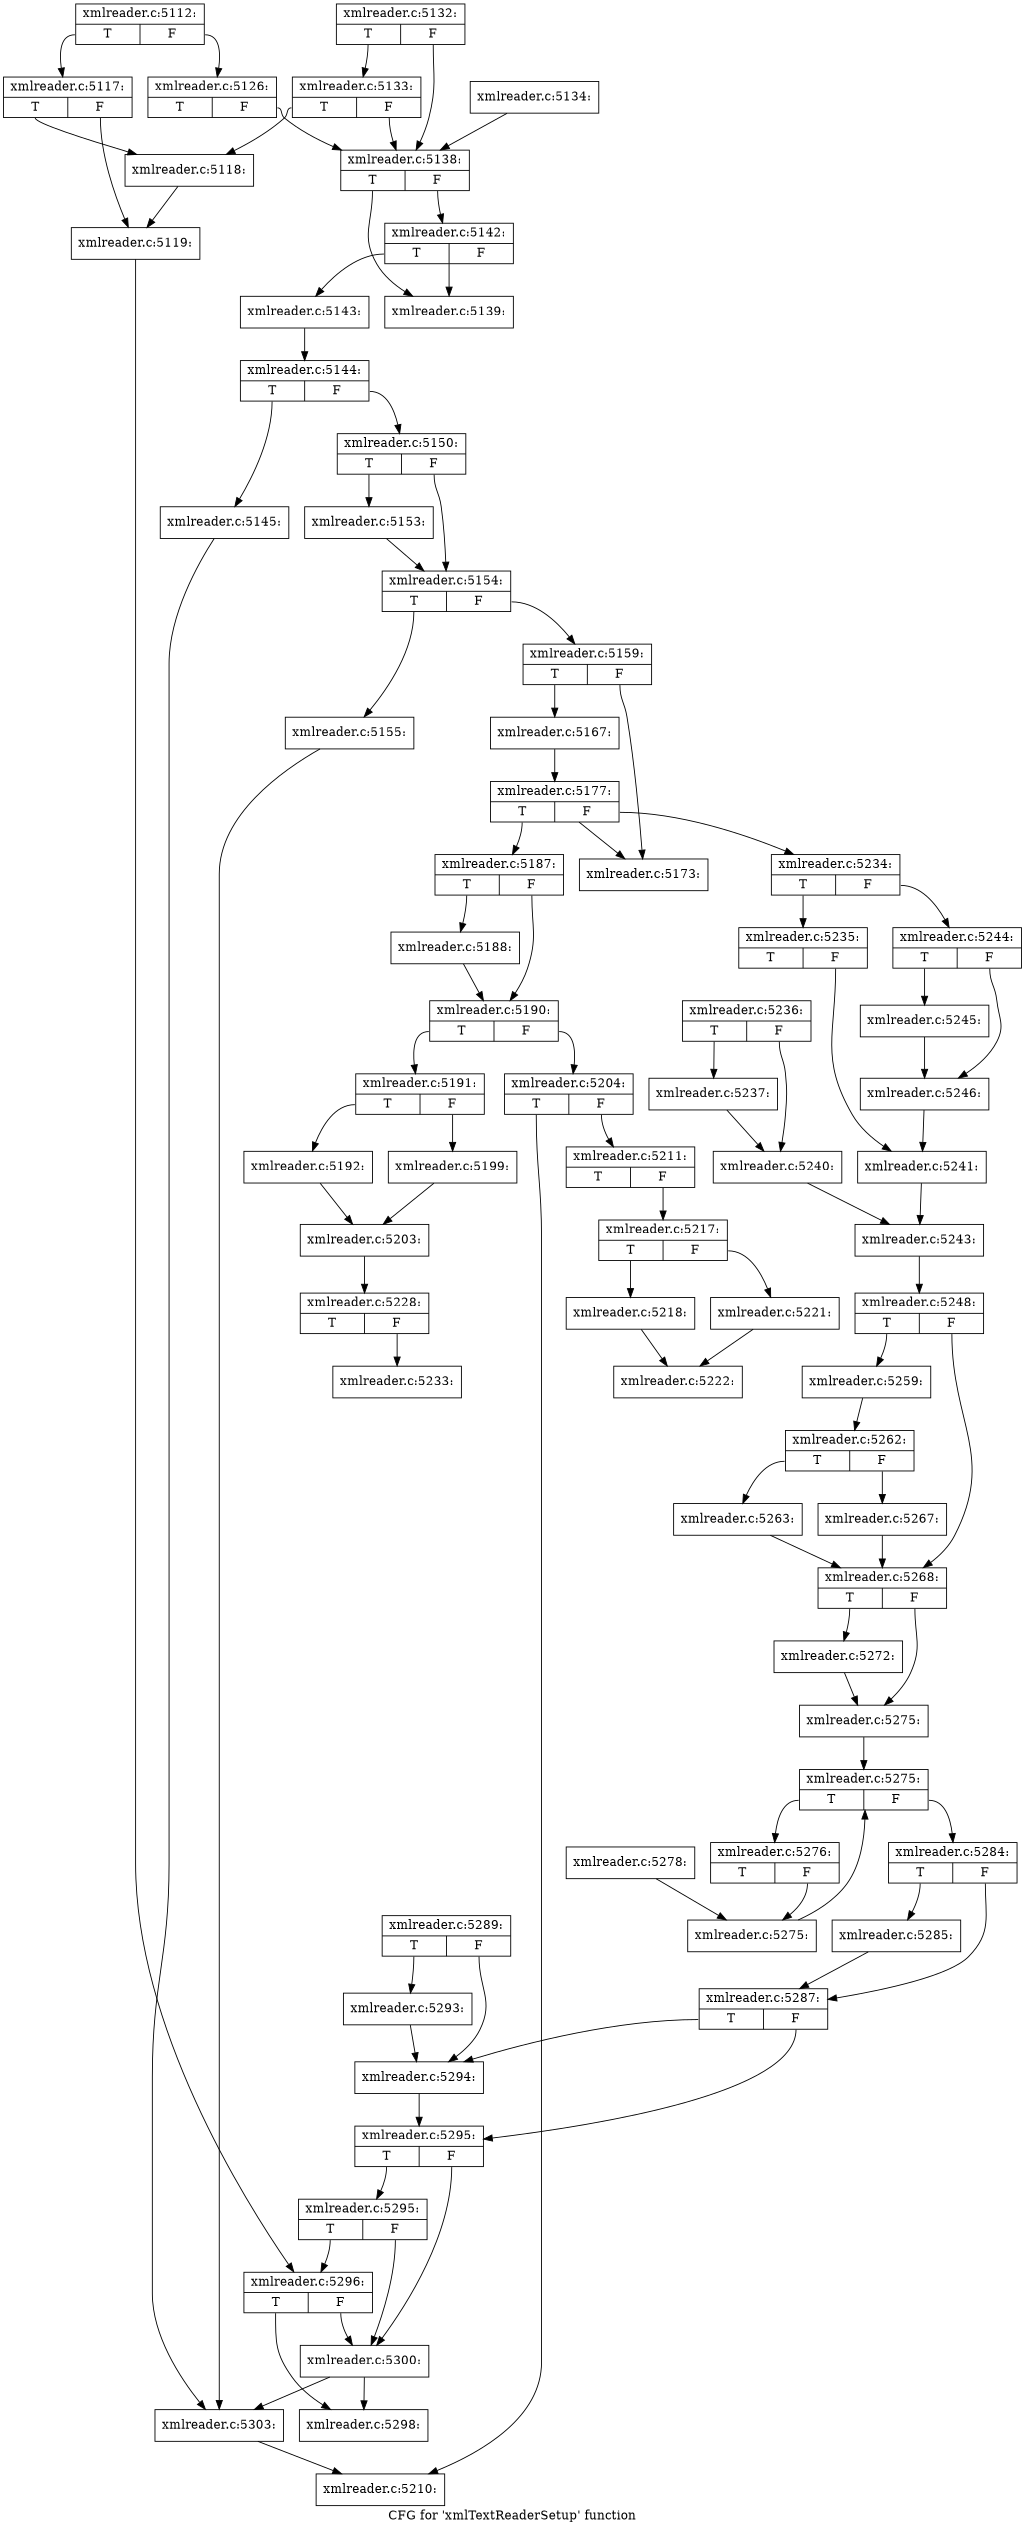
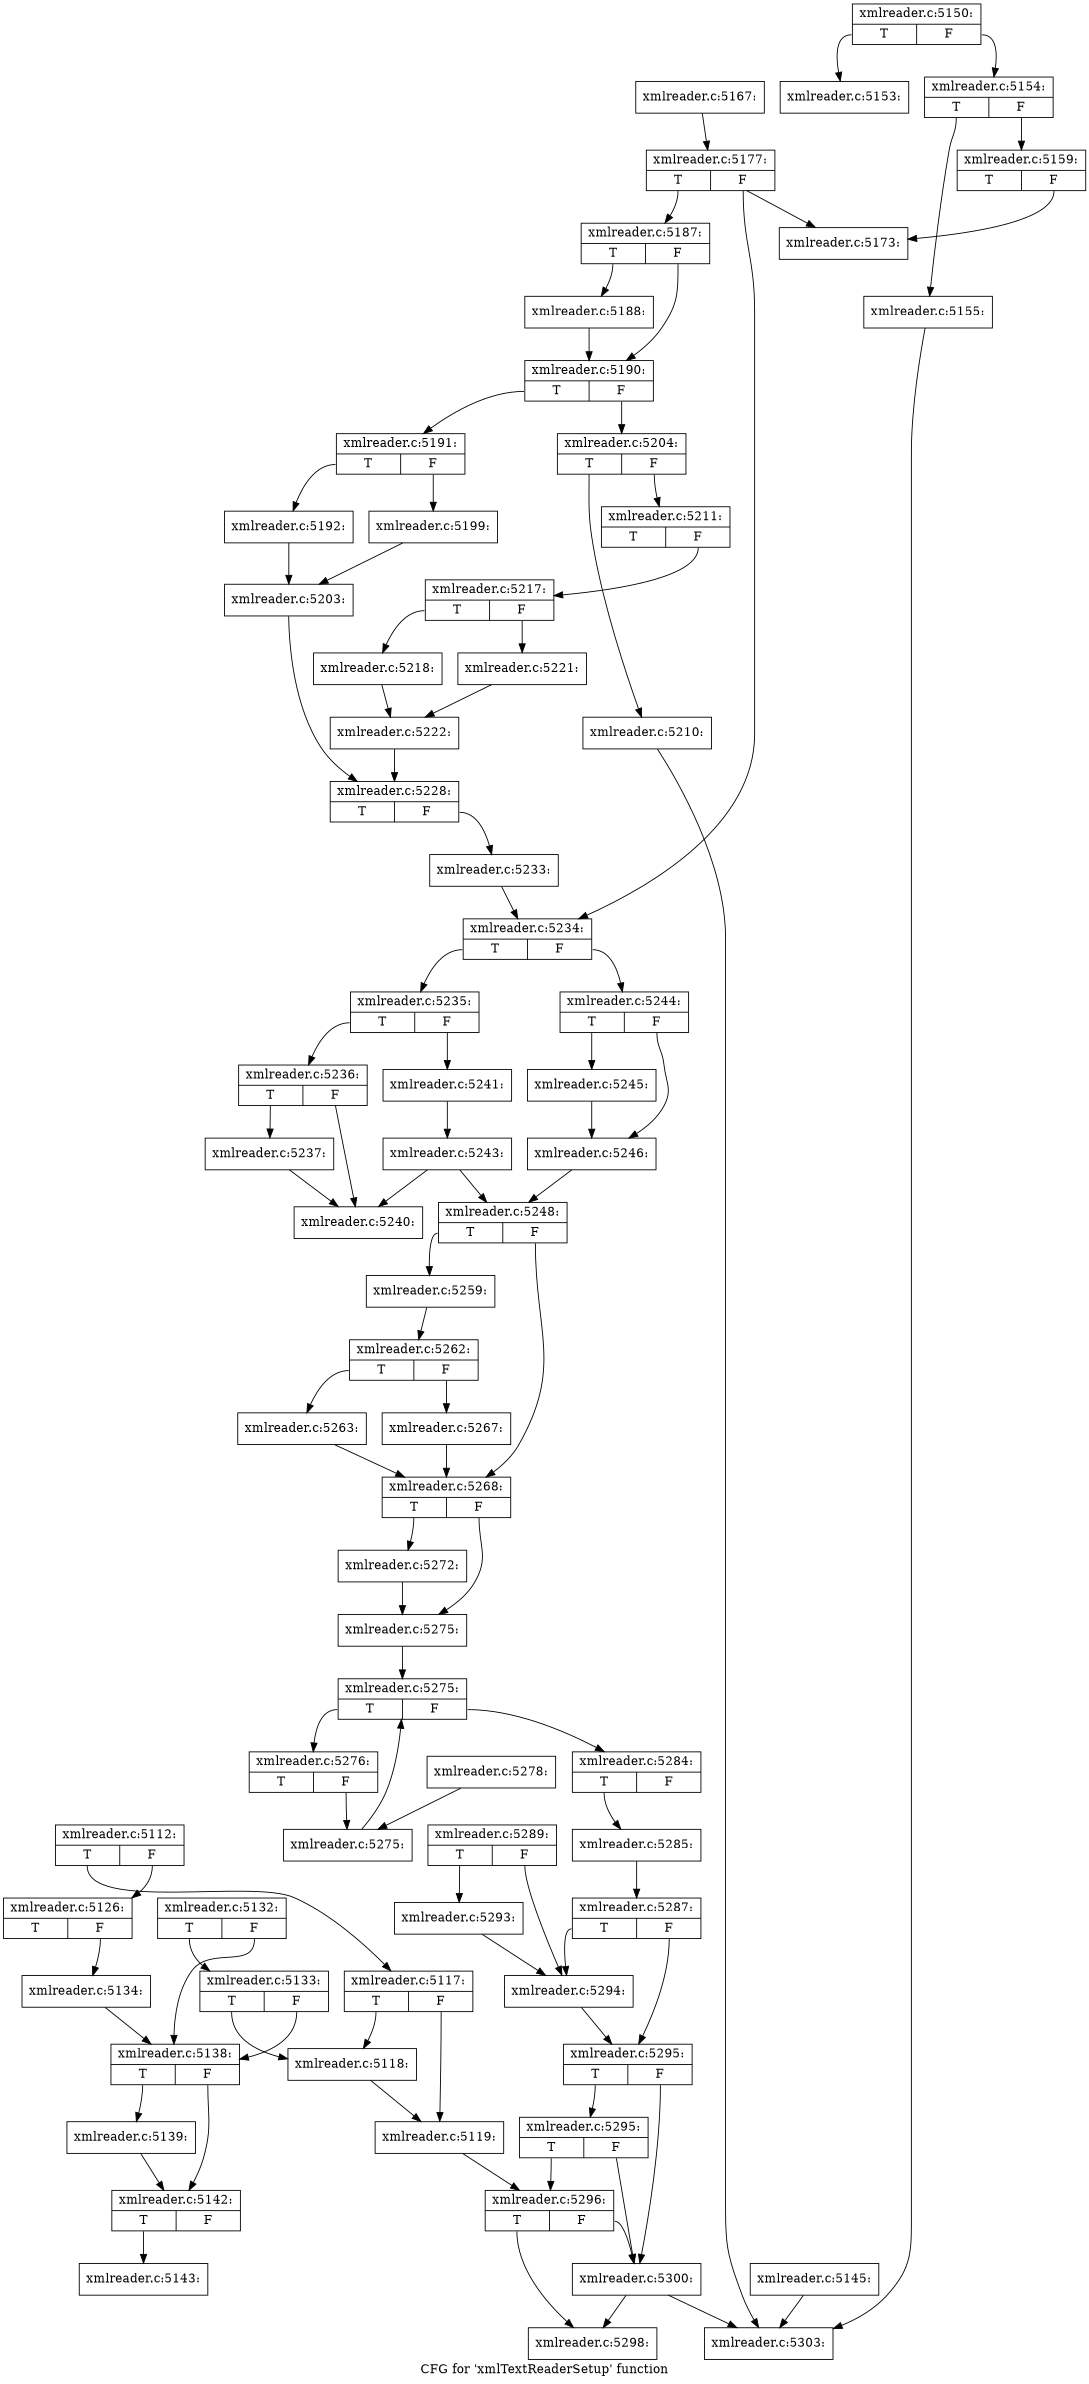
edge "xmlreader.c:5126:" -> "xmlreader.c:5138:": now "xmlreader.c:5126:" -> "xmlreader.c:5134:"
edge "xmlreader.c:5142:" -> "xmlreader.c:5139:": reversed
node "xmlreader.c:5144:": removed
edge "xmlreader.c:5153:" -> "xmlreader.c:5154:": removed
edge "xmlreader.c:5159:" -> "xmlreader.c:5167:": removed
edge "xmlreader.c:5222:" -> "xmlreader.c:5228:": added
edge "xmlreader.c:5233:" -> "xmlreader.c:5234:": added
edge "xmlreader.c:5235:" -> "xmlreader.c:5236:": added
edge "xmlreader.c:5246:" -> "xmlreader.c:5241:": now "xmlreader.c:5246:" -> "xmlreader.c:5248:"
edge "xmlreader.c:5240:" -> "xmlreader.c:5243:": reversed
edge "xmlreader.c:5284:" -> "xmlreader.c:5287:": removed
edge "xmlreader.c:5303:" -> "xmlreader.c:5210:": reversed
